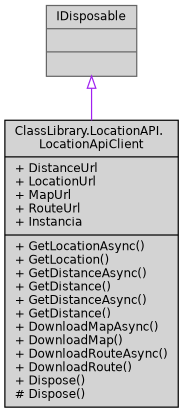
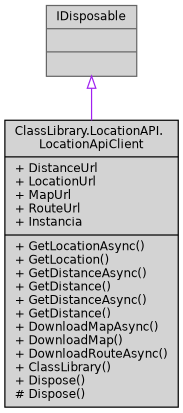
node "ClassLibrary.LocationAPI.": text "+ DownloadRoute()" -> "+ ClassLibrary()"
